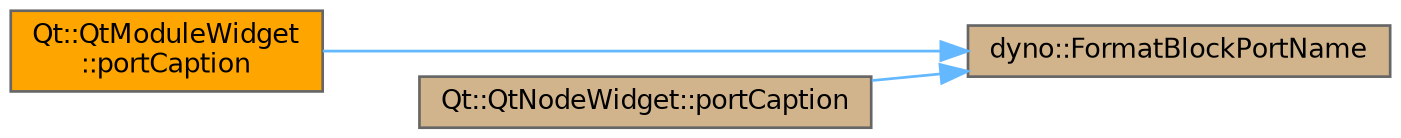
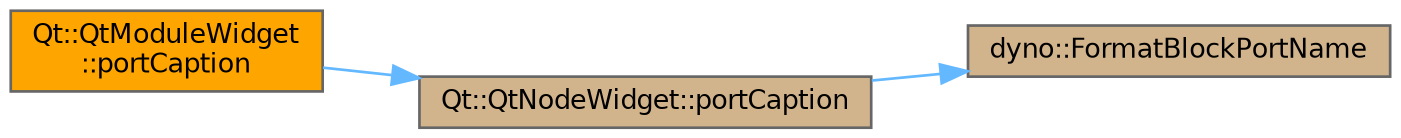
edge "Qt::QtModuleWidget ::portCaption" -> "dyno::FormatBlockPortName": now "Qt::QtModuleWidget ::portCaption" -> "Qt::QtNodeWidget::portCaption"
